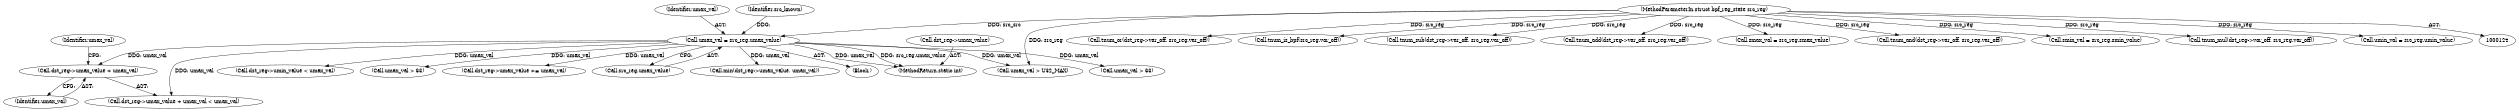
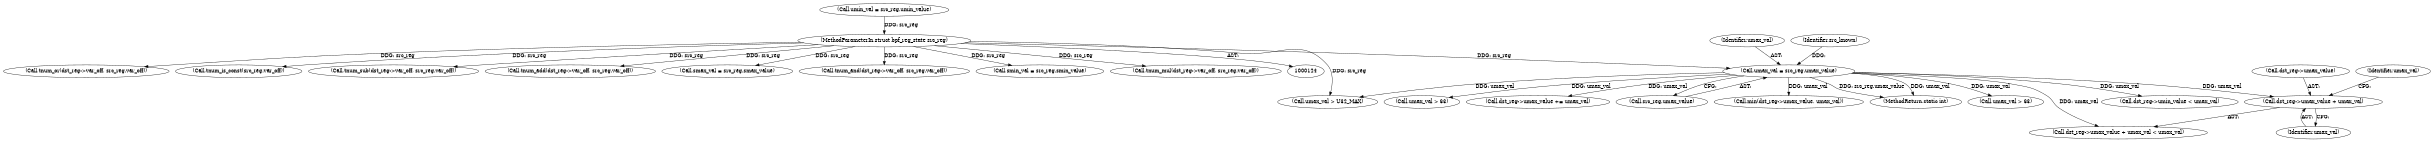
edge "(MethodParameterIn,struct bpf_reg_state src_reg)" -> "(Call,umin_val = src_reg.umin_value)": reversed
edge "(MethodParameterIn,struct bpf_reg_state src_reg)" -> "(Call,umax_val = src_reg.umax_value)": label "DDG: src_src" -> "DDG: src_reg"
node "(Call,tnum_is_bpf(src_reg.var_off))": label "(Call,tnum_is_bpf(src_reg.var_off))" -> "(Call,tnum_is_const(src_reg.var_off))"
edge "(Call,dst_reg->umax_value)" -> "(MethodReturn,static int)": now "(Call,dst_reg->umax_value)" -> "(Call,dst_reg->umax_value + umax_val)"
node "(Block,)": removed
